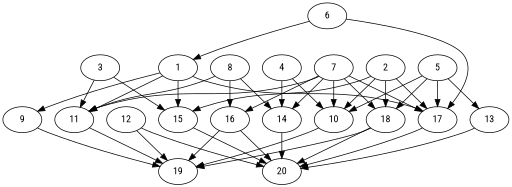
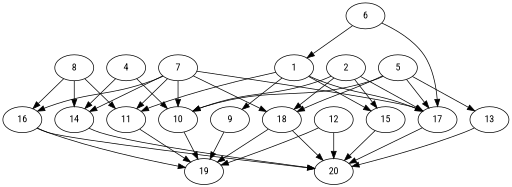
node "3": removed
